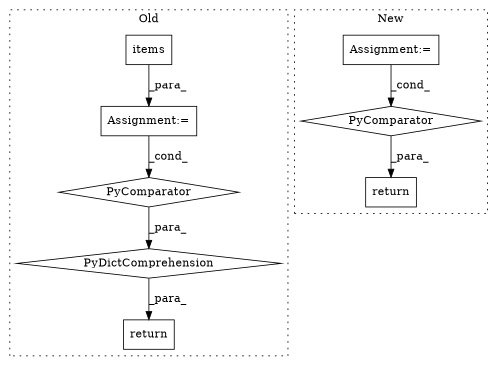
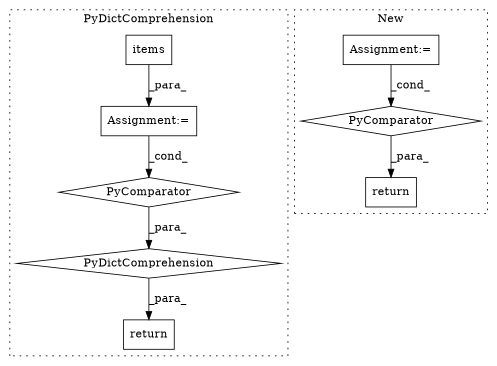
cluster "Old": label "Old" -> "PyDictComprehension"
